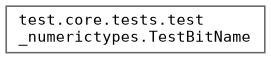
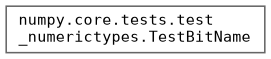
node "test.core.tests.test _numerictypes.TestBitName": label "test.core.tests.test _numerictypes.TestBitName" -> "numpy.core.tests.test _numerictypes.TestBitName"
